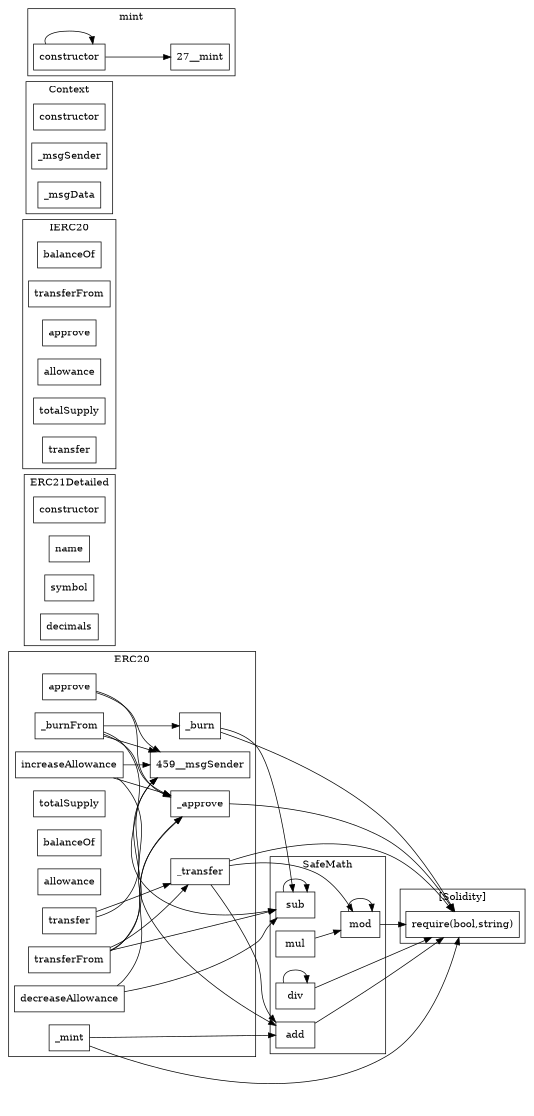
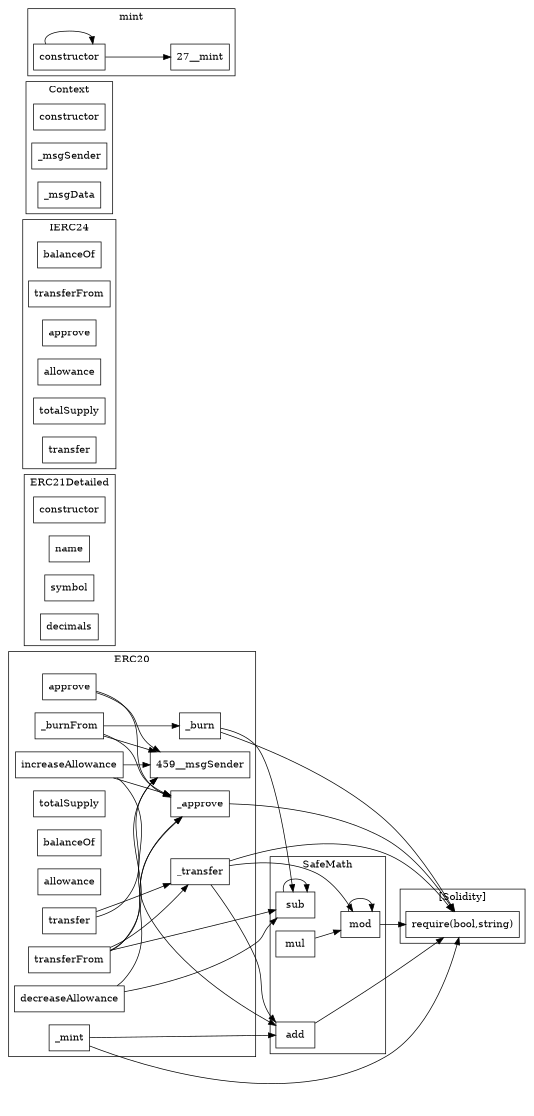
cluster "IERC20": label "IERC20" -> "IERC24"
edge "_burnFrom" -> "sub": removed
node "div": removed
